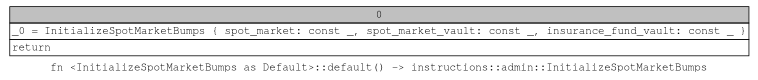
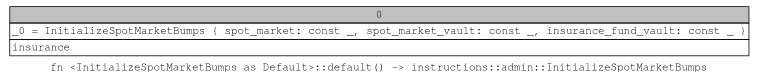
node "0": text "return" -> "insurance"
